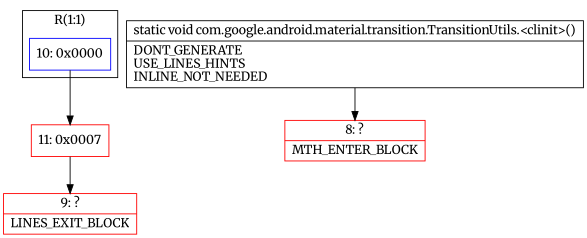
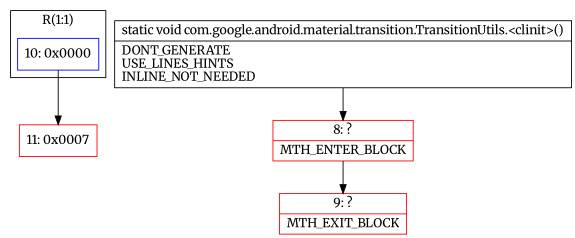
edge "11: 0x0007" -> "9: ?": now "8: ?" -> "9: ?"
node "9: ?": text "LINES_EXIT_BLOCK" -> "MTH_EXIT_BLOCK"
